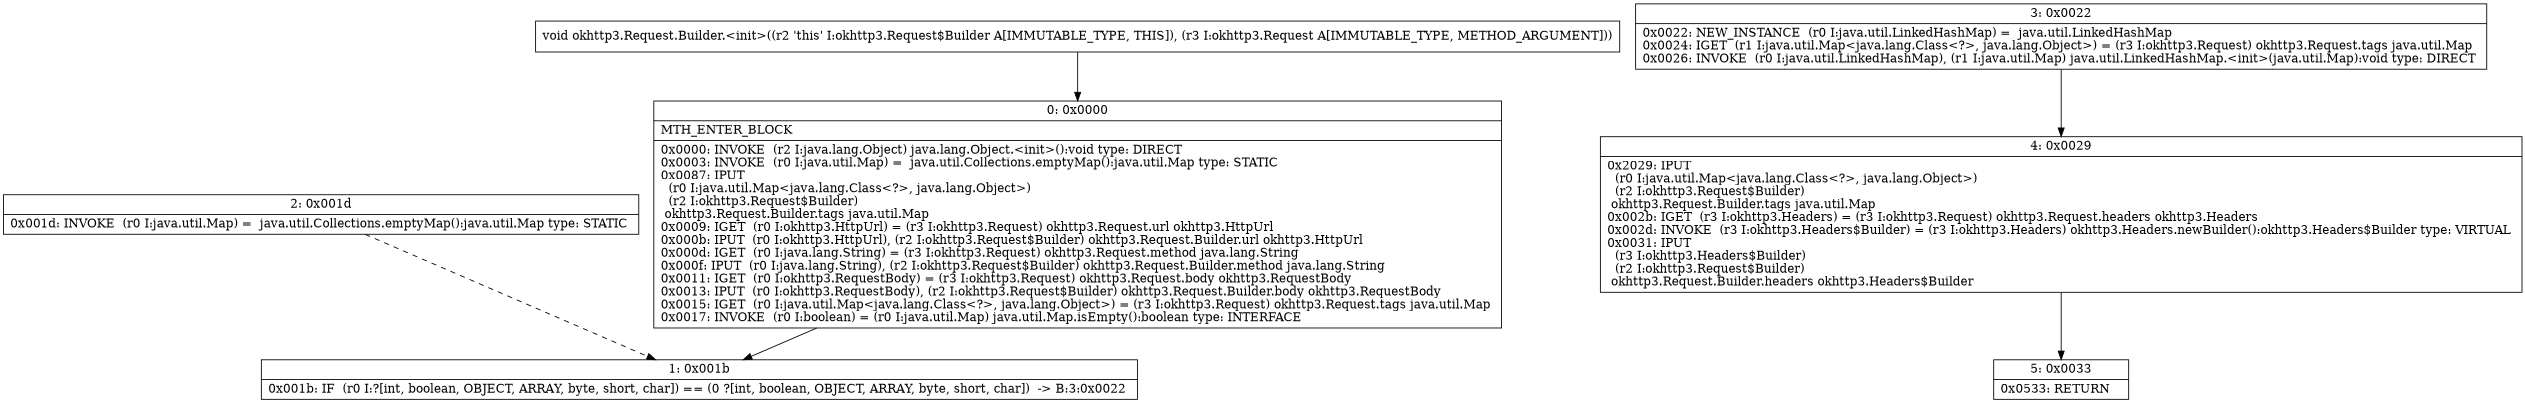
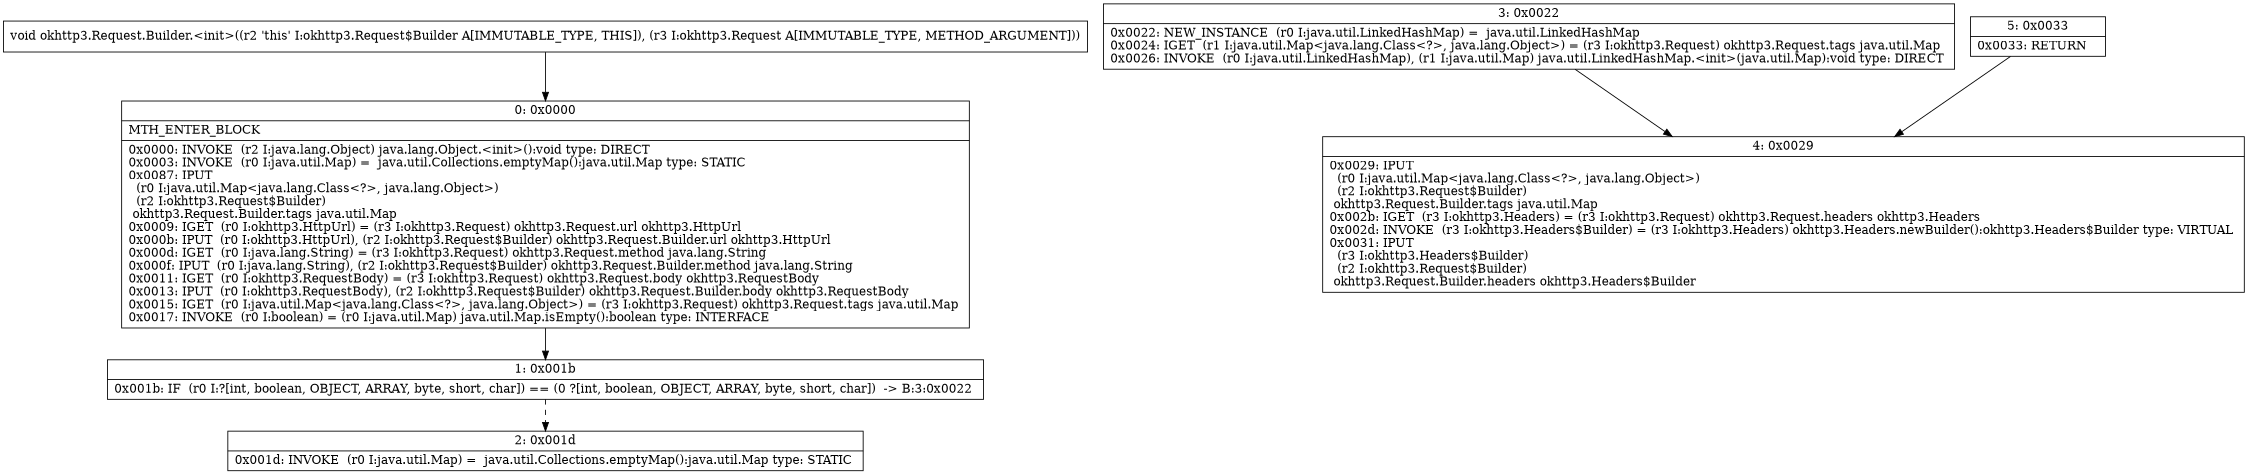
node "4: 0x0029": text "0x2029: IPUT" -> "0x0029: IPUT"
edge "2: 0x001d" -> "1: 0x001b": reversed
edge "4: 0x0029" -> "5: 0x0033": reversed
node "5: 0x0033": text "0x0533: RETURN" -> "0x0033: RETURN"
